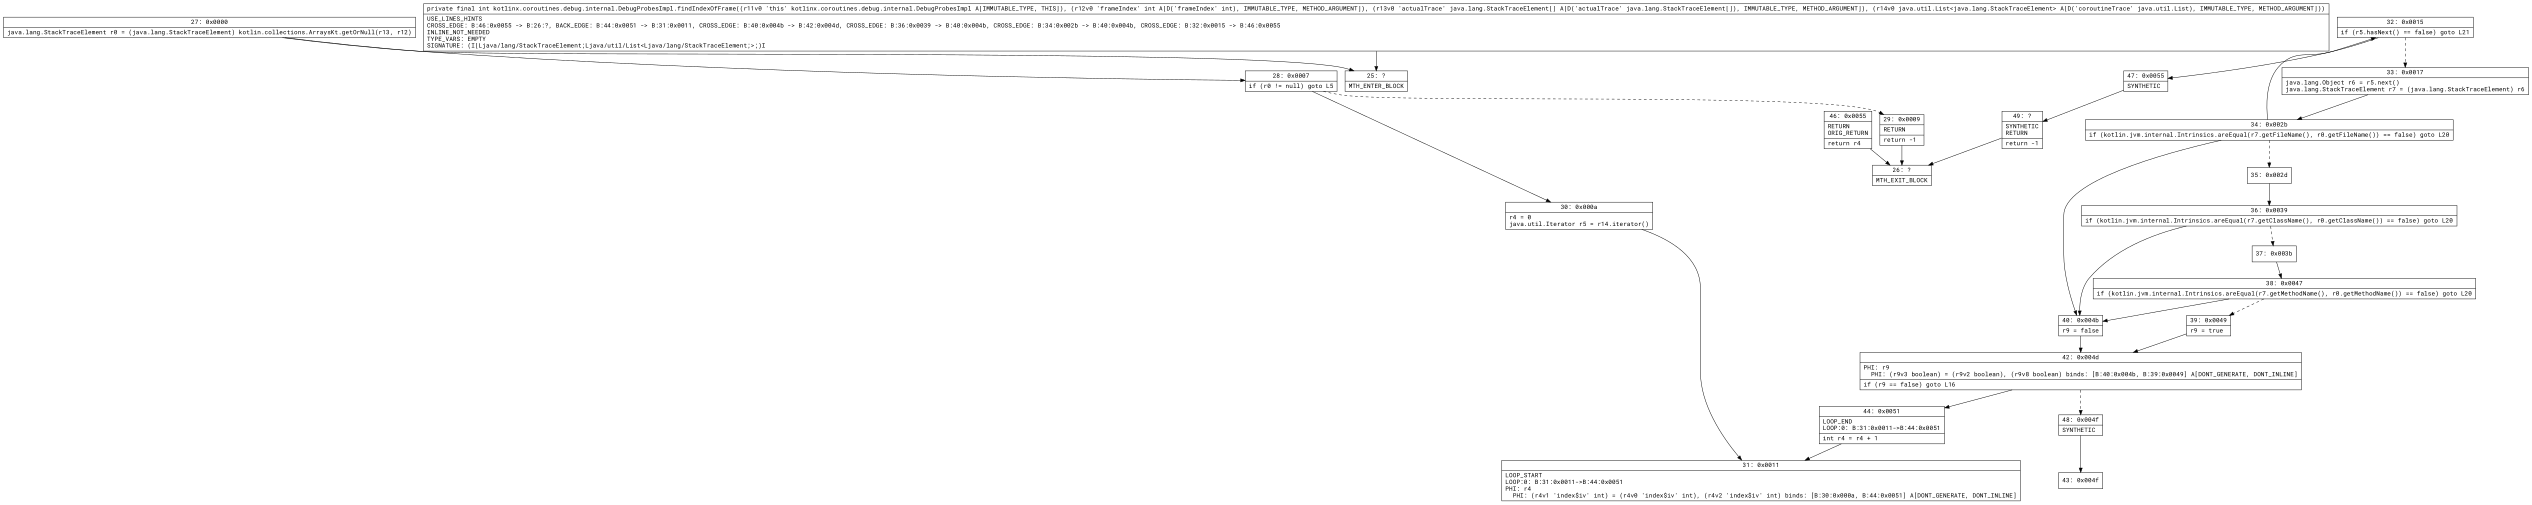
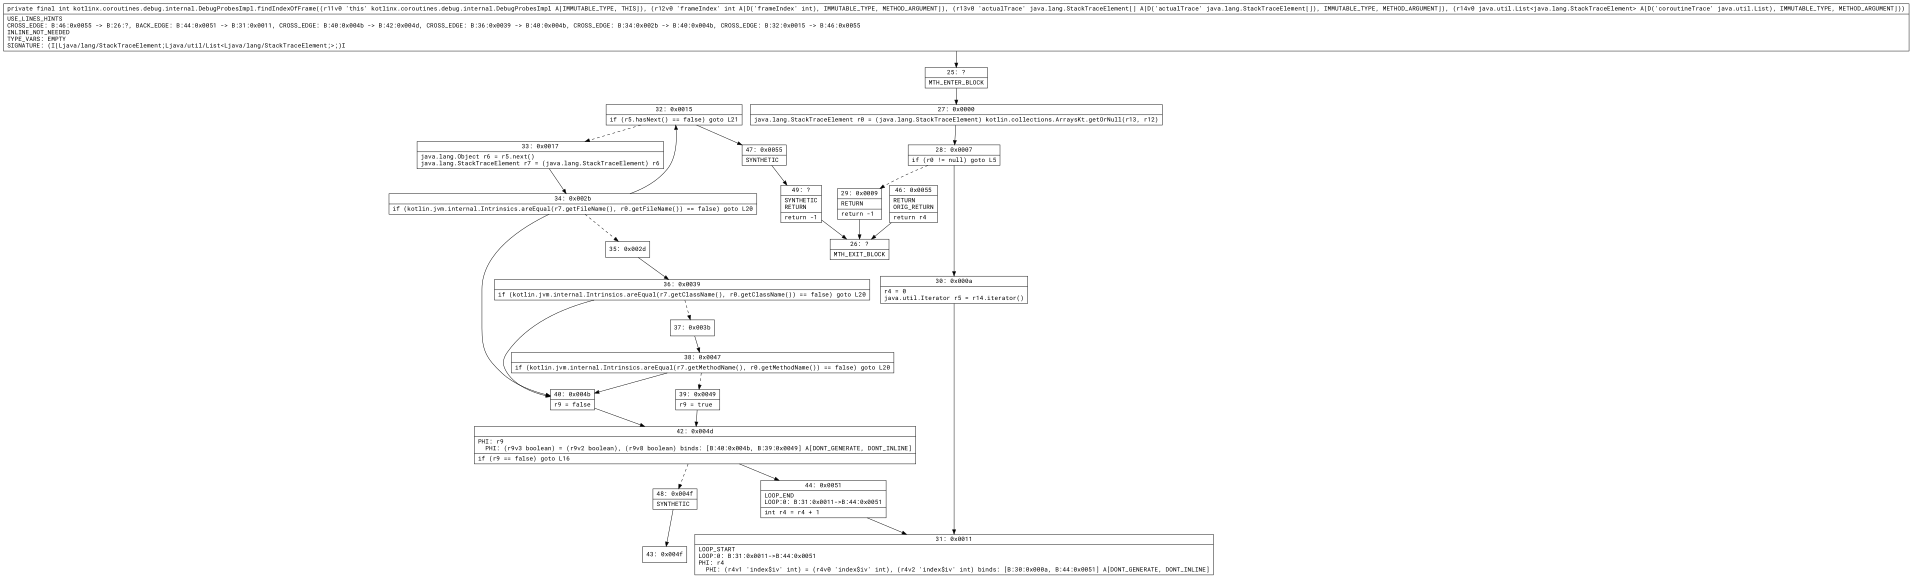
edge "27: 0x0000" -> "25: ?": reversed
